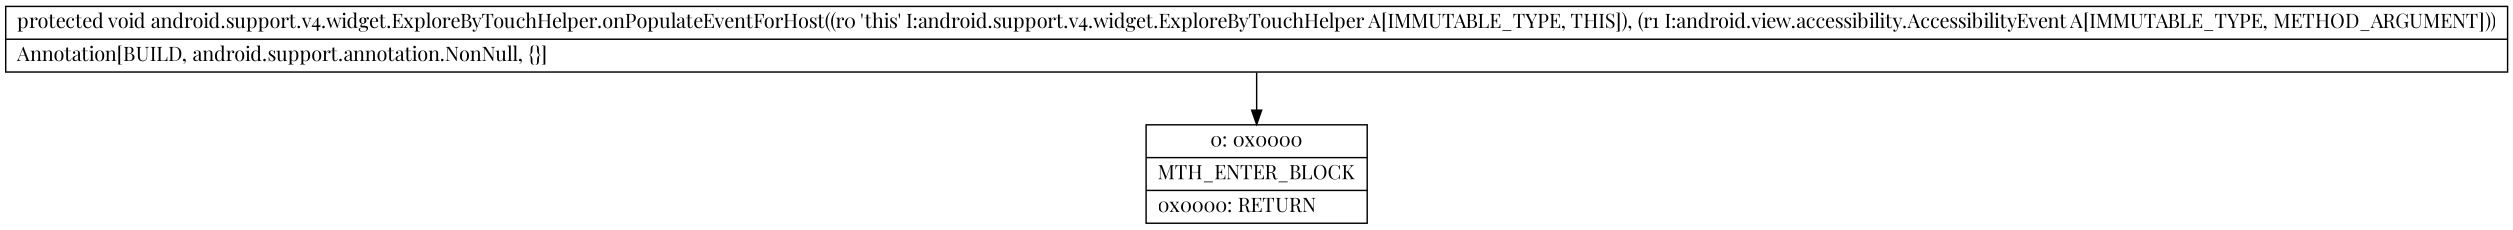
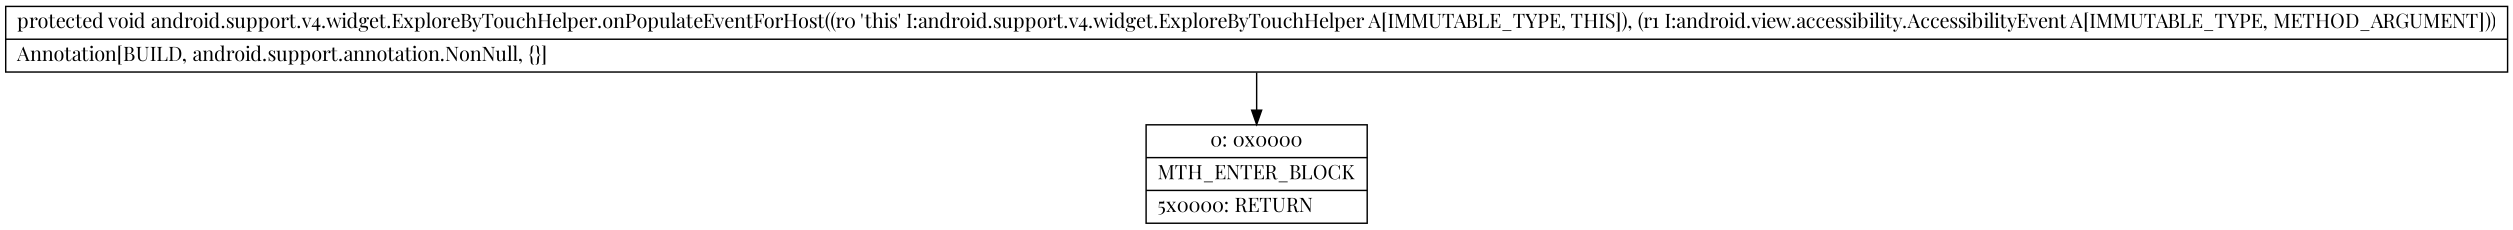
node "0: 0x0000": text "0x0000: RETURN" -> "5x0000: RETURN"
